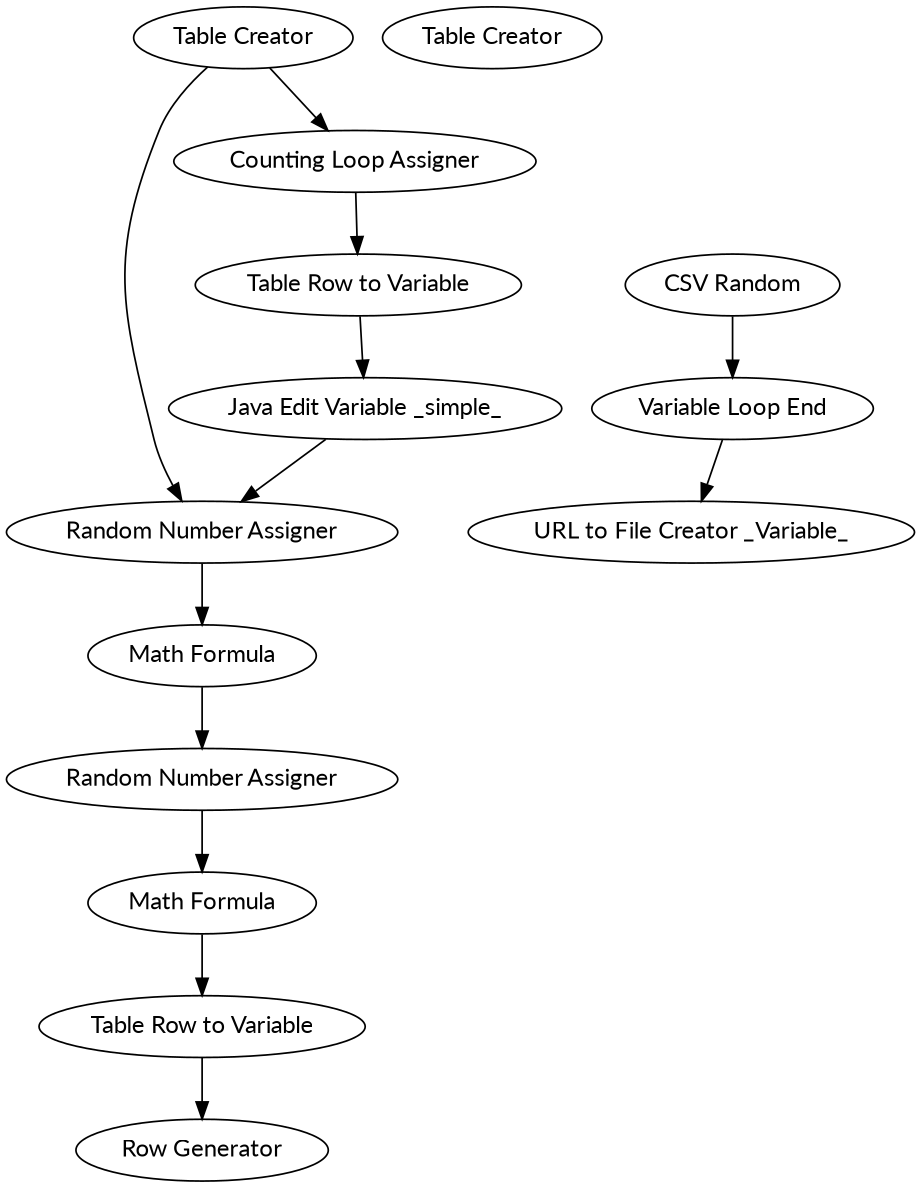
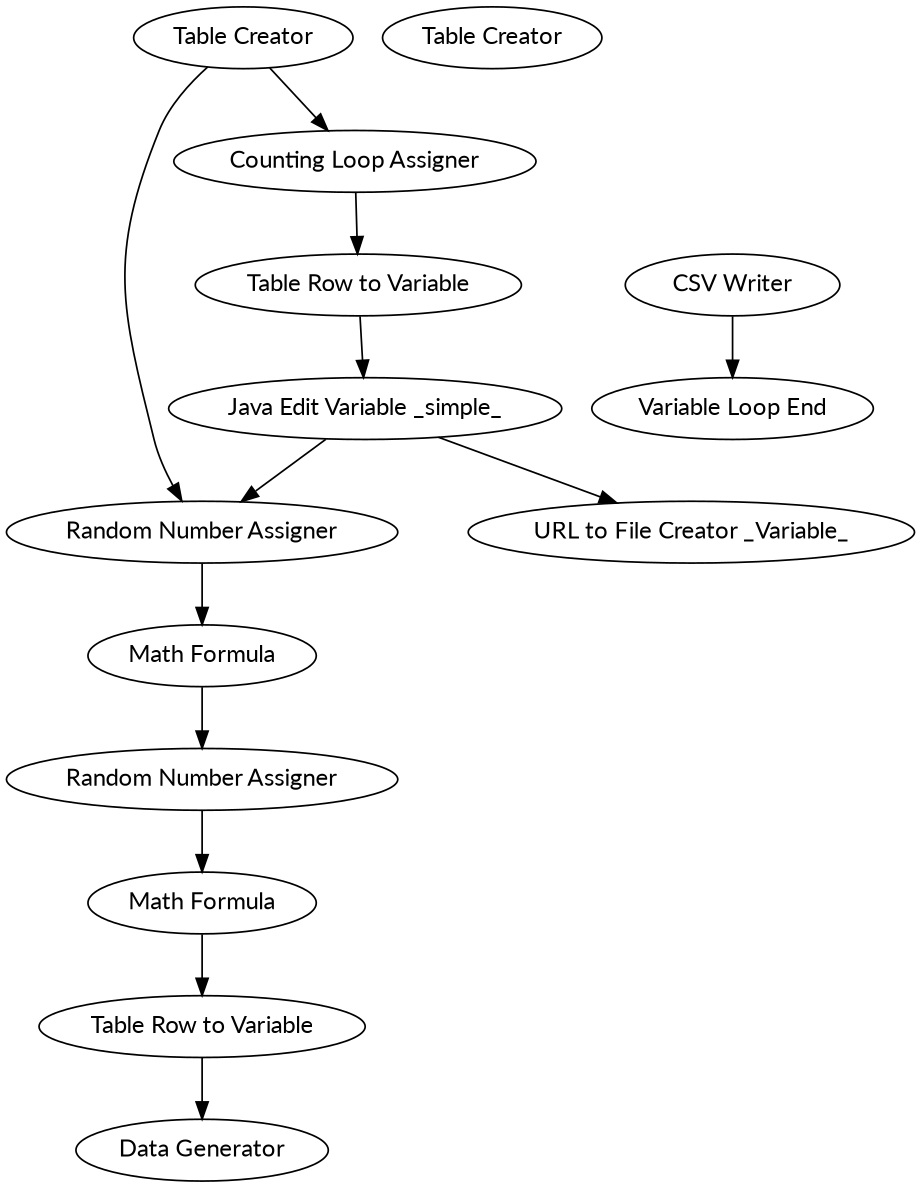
node "CSV Random": label "CSV Random" -> "CSV Writer"
edge "Variable Loop End" -> "URL to File Creator _Variable_": now "Java Edit Variable _simple_" -> "URL to File Creator _Variable_"
node "Row Generator": label "Row Generator" -> "Data Generator"
